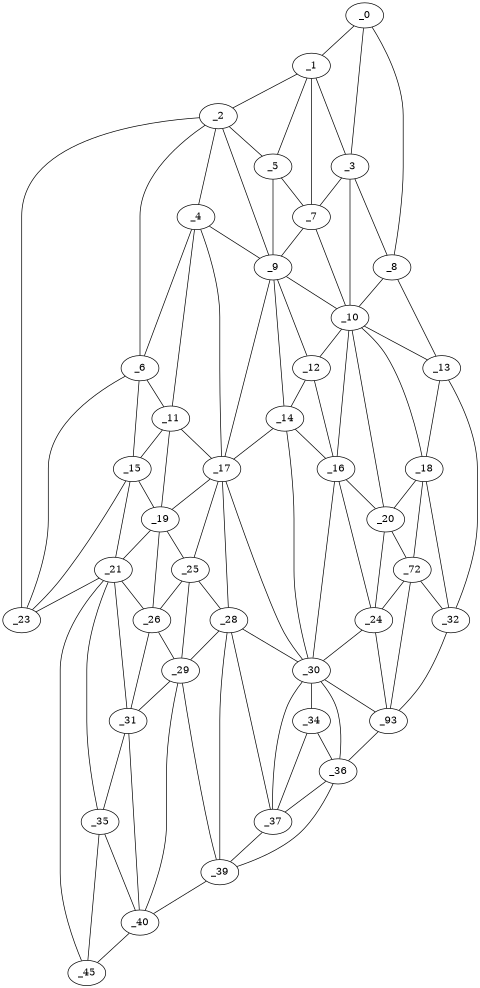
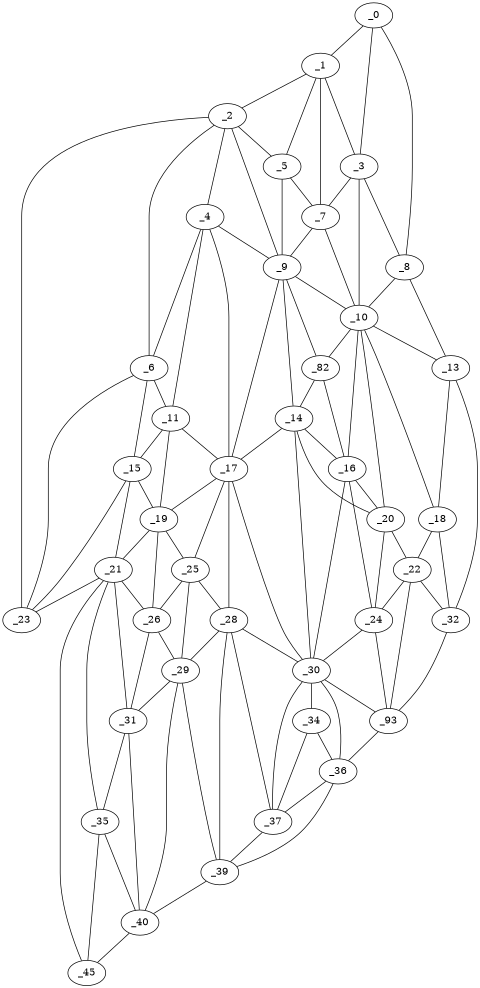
node "_12": label "_12" -> "_82"
edge "_18" -- "_20": now "_14" -- "_20"
node "_72": label "_72" -> "_22"
